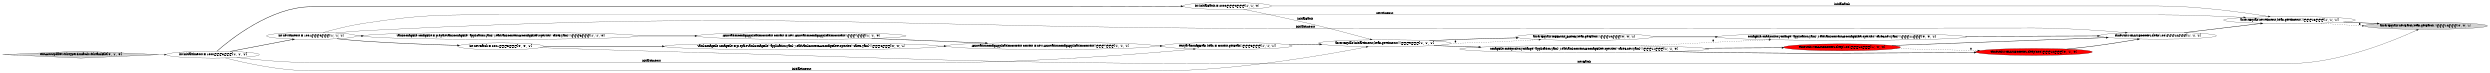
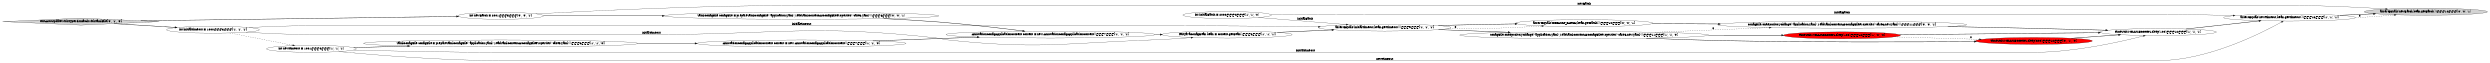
edge "int initialTimeout = 1000@@@3@@@['1', '1', '1']" -> "int initialBatch = 2000@@@4@@@['1', '1', '0']": removed
edge "int newTimeout = 1001@@@4@@@['1', '1', '1']" -> "int newBatch = 2001@@@5@@@['0', '0', '1']": now "testAutoUpdateWithTypeMismatchWithYamlFile['0', '1', '0']" -> "int newBatch = 2001@@@5@@@['0', '0', '1']"
edge "int initialTimeout = 1000@@@3@@@['1', '1', '1']" -> "int newTimeout = 1001@@@4@@@['1', '1', '1']": style bold -> dashed
edge "testAutoUpdateWithTypeMismatchWithYamlFile['0', '1', '0']" -> "int initialTimeout = 1000@@@3@@@['1', '1', '1']": style solid -> bold
